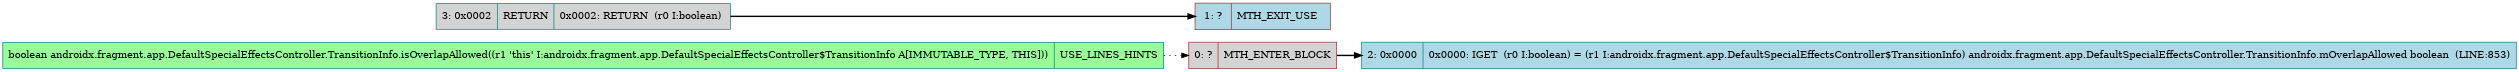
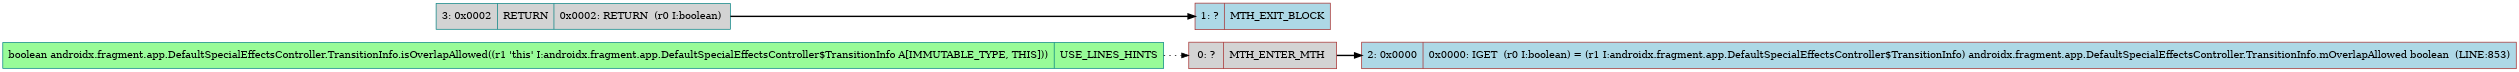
node "1: ?": text "MTH_EXIT_USE" -> "MTH_EXIT_BLOCK"
node "0: ?": text "MTH_ENTER_BLOCK" -> "MTH_ENTER_MTH"
node "2: 0x0000": color teal -> brown
